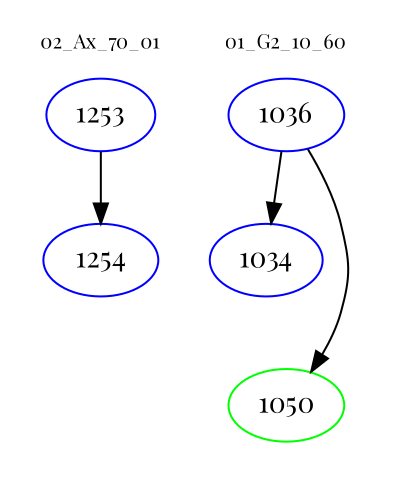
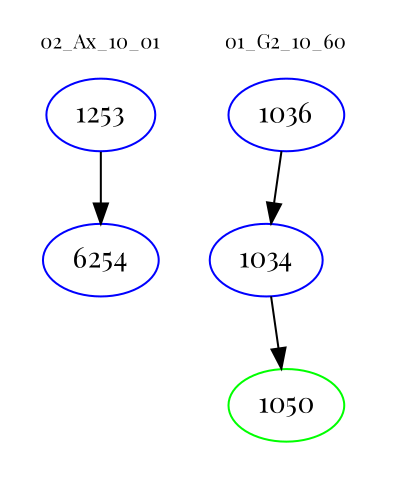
cluster "02_Ax_70_01": label "02_Ax_70_01" -> "02_Ax_10_01"
edge "1036" -> "1050": now "1034" -> "1050"
node "1254": label "1254" -> "6254"
